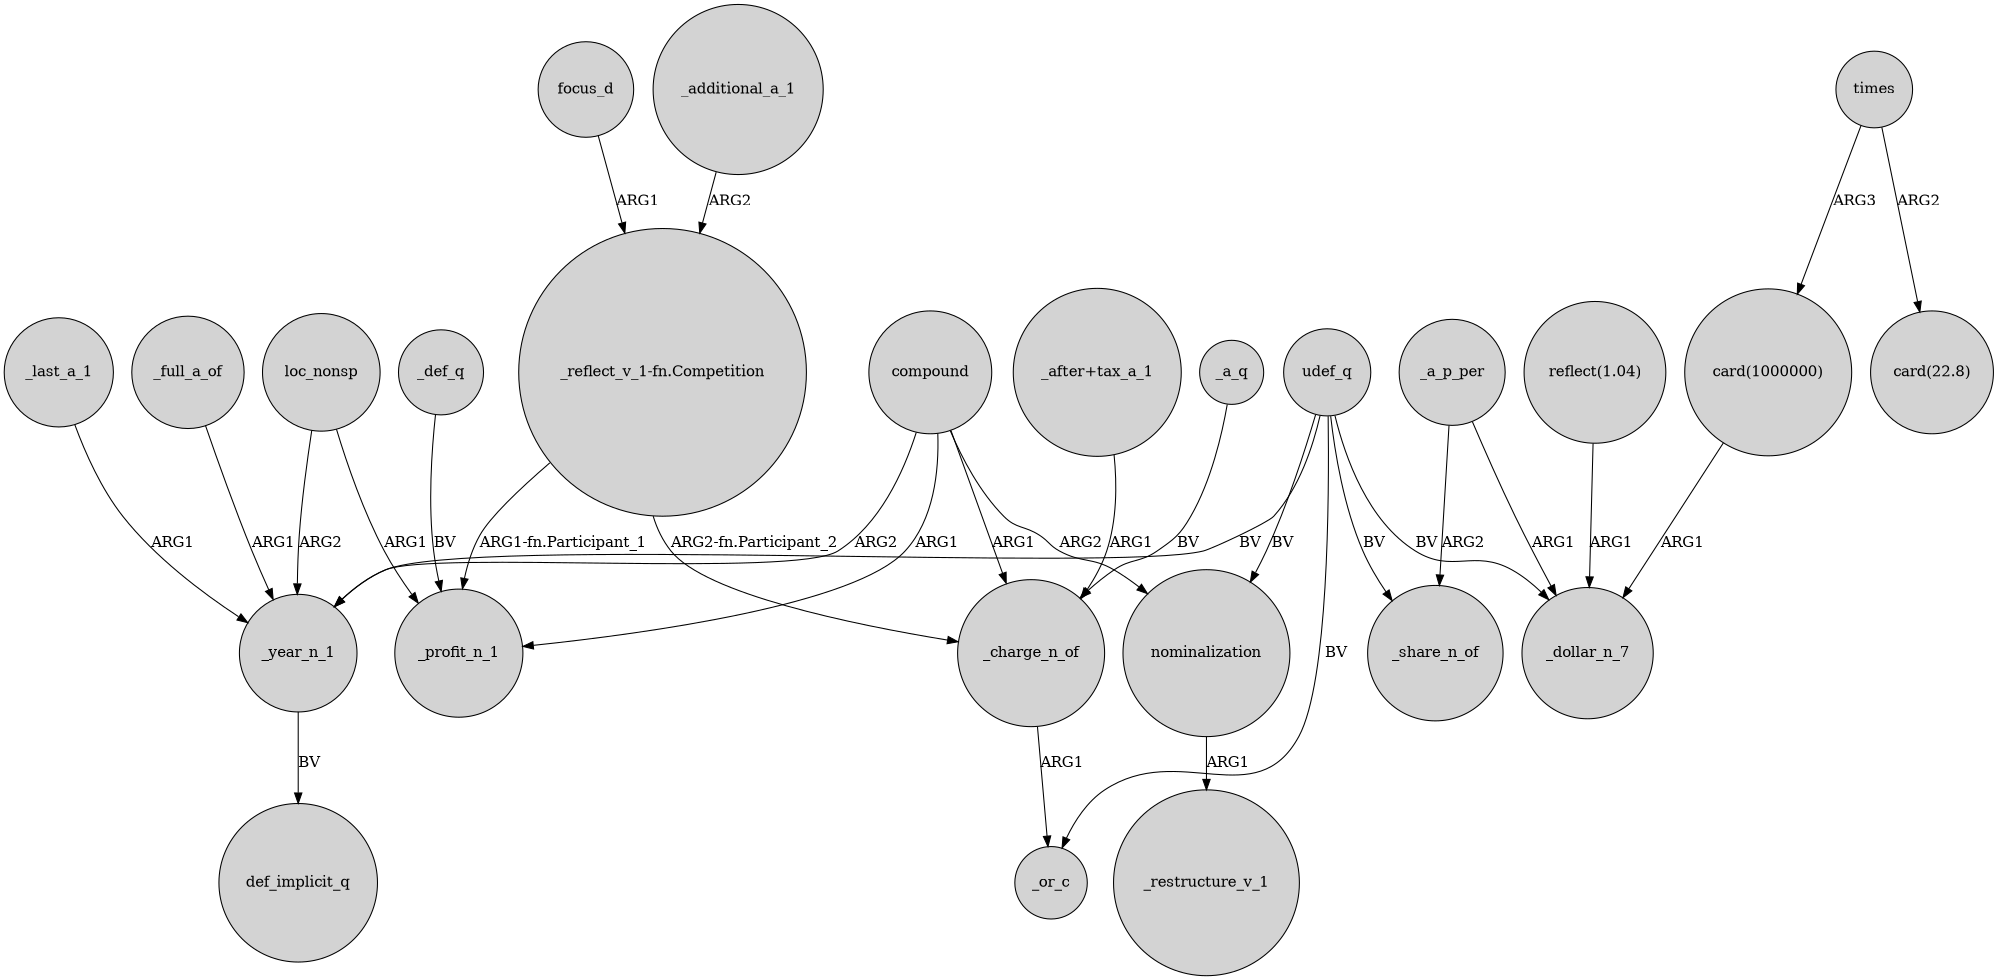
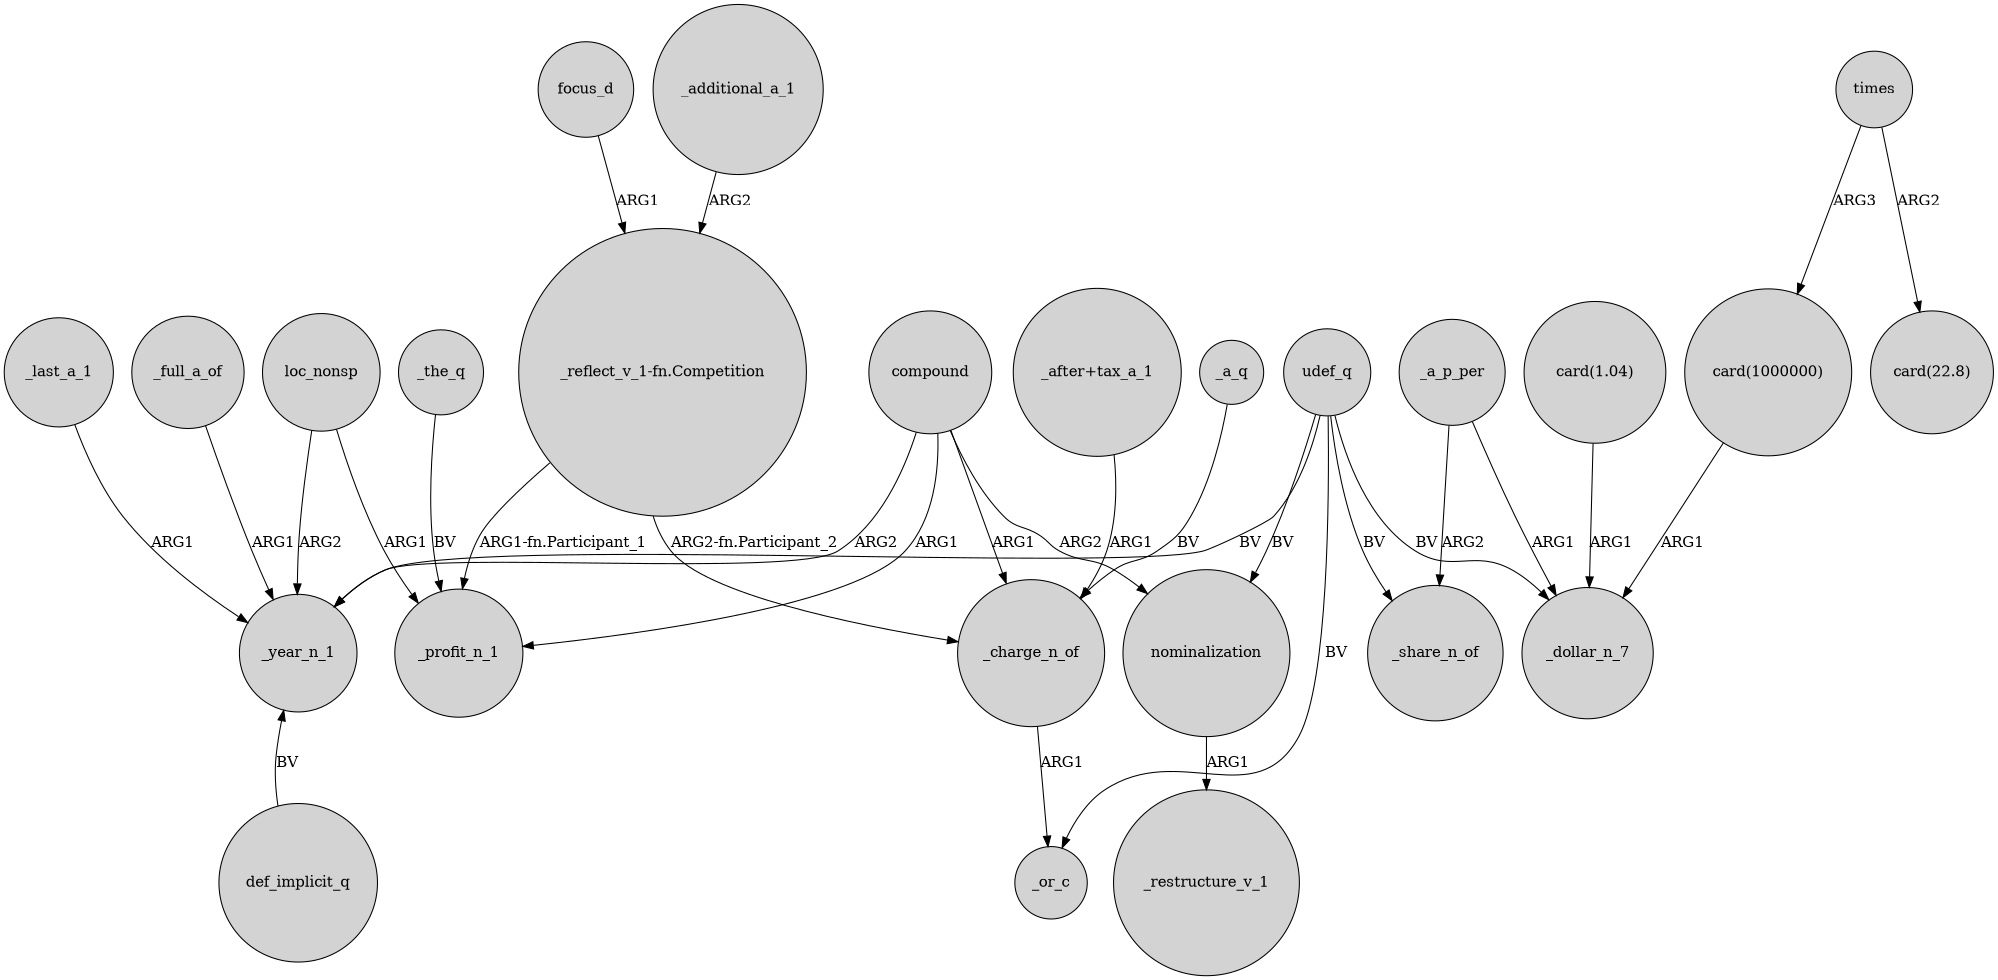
node "_def_q": label "_def_q" -> "_the_q"
node "reflect(1.04)": label "reflect(1.04)" -> "card(1.04)"
edge "_year_n_1" -> "def_implicit_q": reversed
